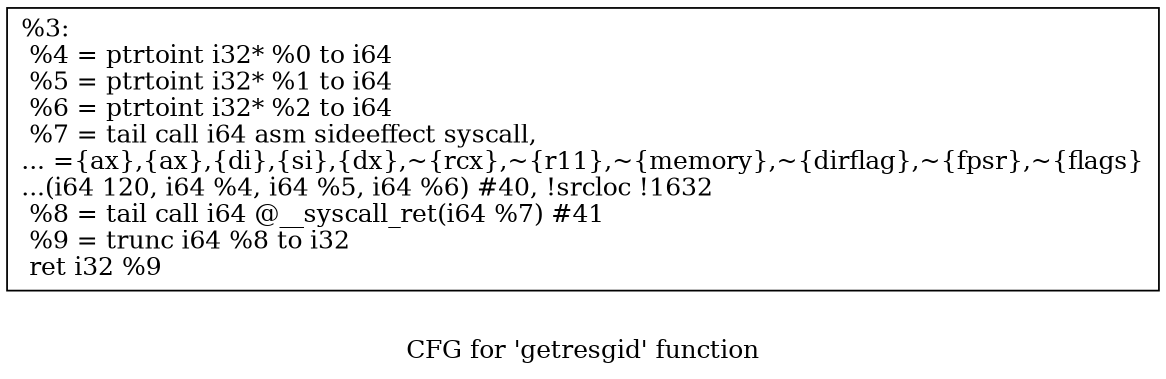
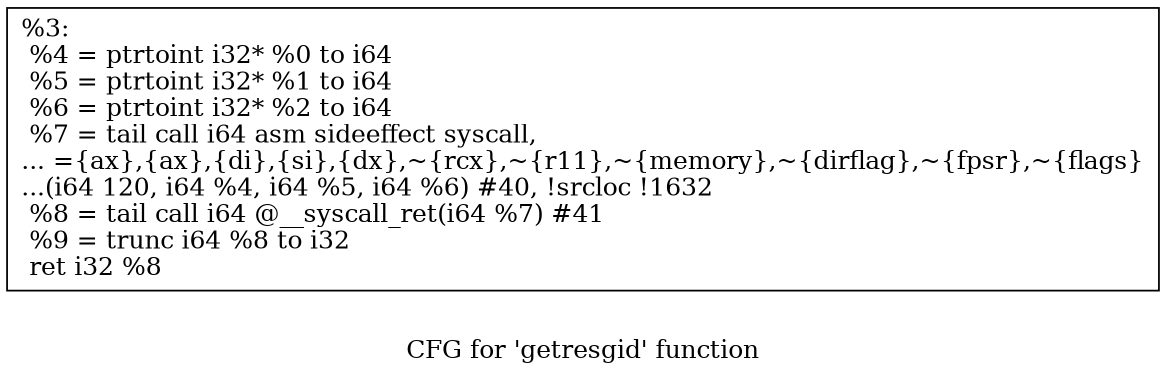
node "%3:": text "ret i32 %9" -> "ret i32 %8"
